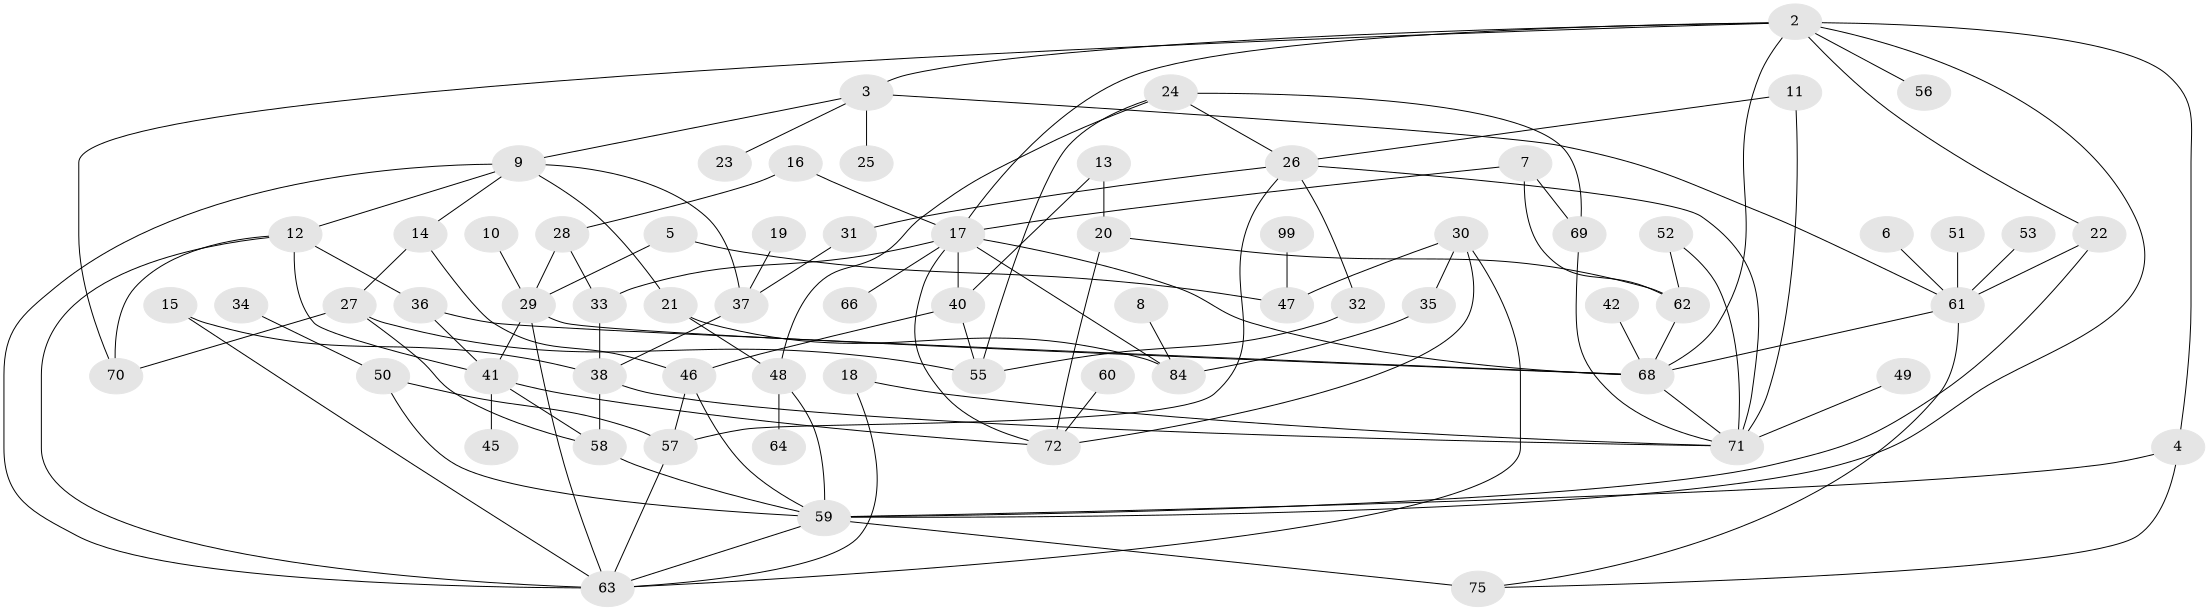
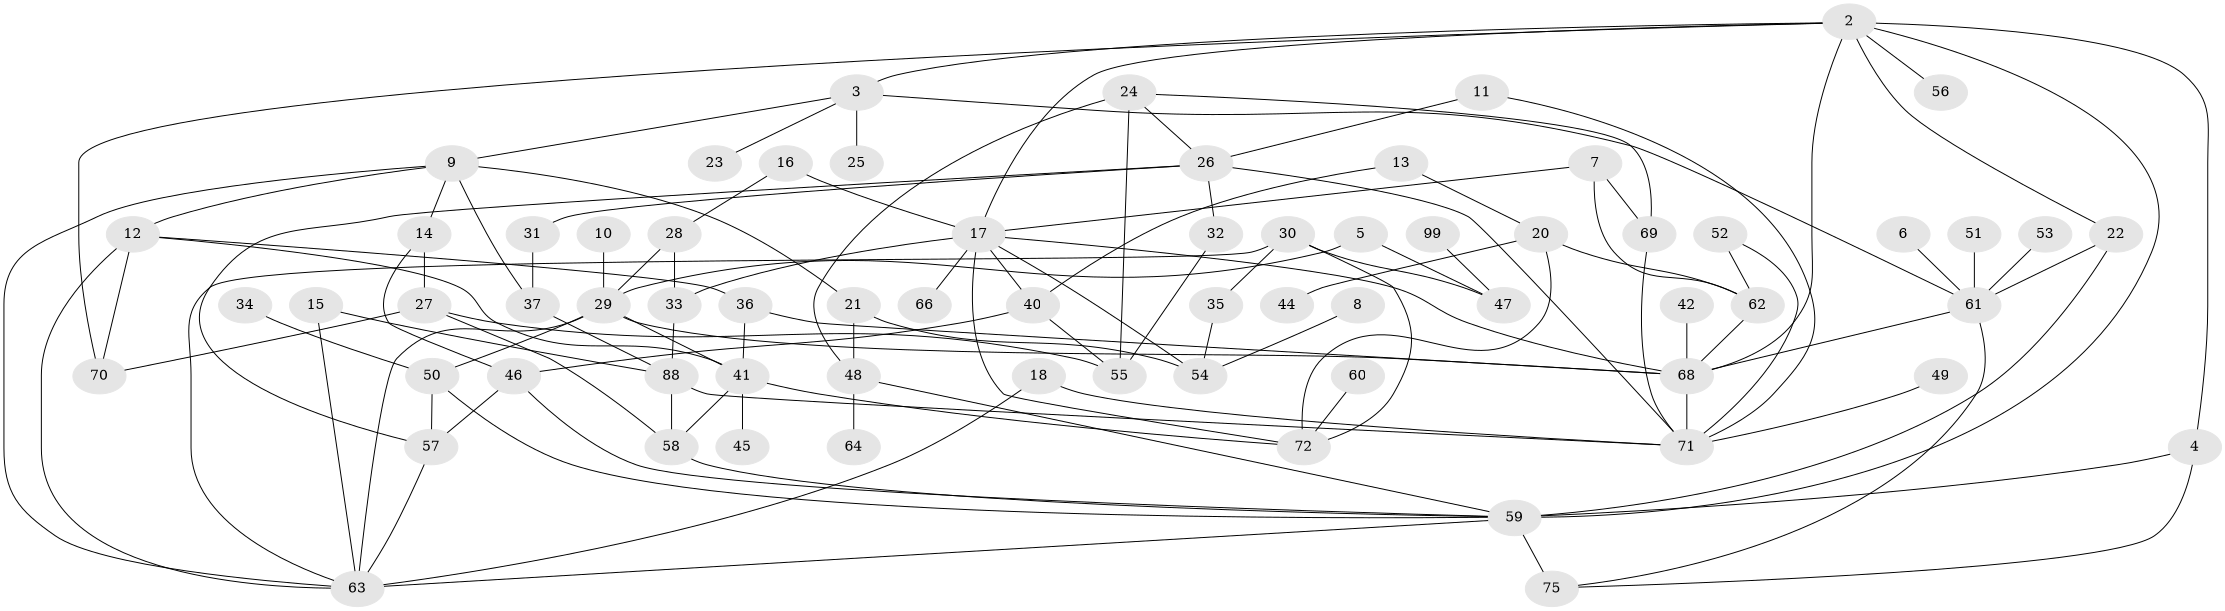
node "19": removed
node "44": added
edge "29" -- "50": added
node "38": label "38" -> "88"
node "84": label "84" -> "54"
